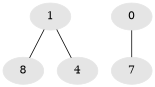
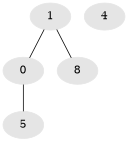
edge "1" -- "4": now "1" -- "0"
node "7": label "7" -> "5"
